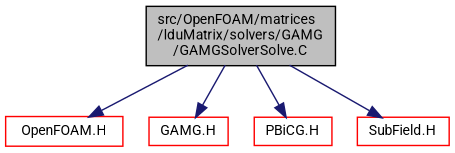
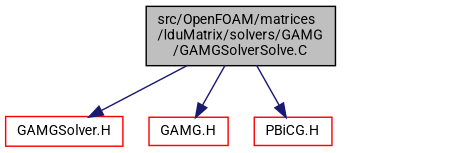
node "OpenFOAM.H": label "OpenFOAM.H" -> "GAMGSolver.H"
node "SubField.H": removed
